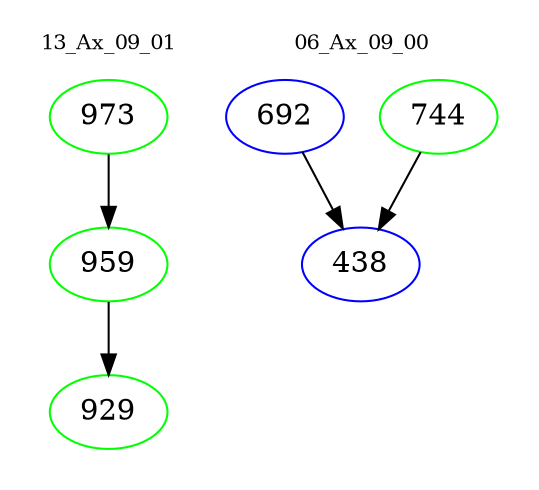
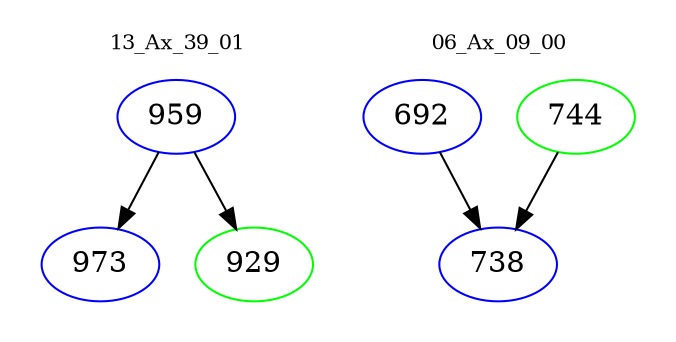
cluster "13_Ax_09_01": label "13_Ax_09_01" -> "13_Ax_39_01"
node "973": color green -> blue
edge "973" -> "959": reversed
node "959": color green -> blue
node "438": label "438" -> "738"
